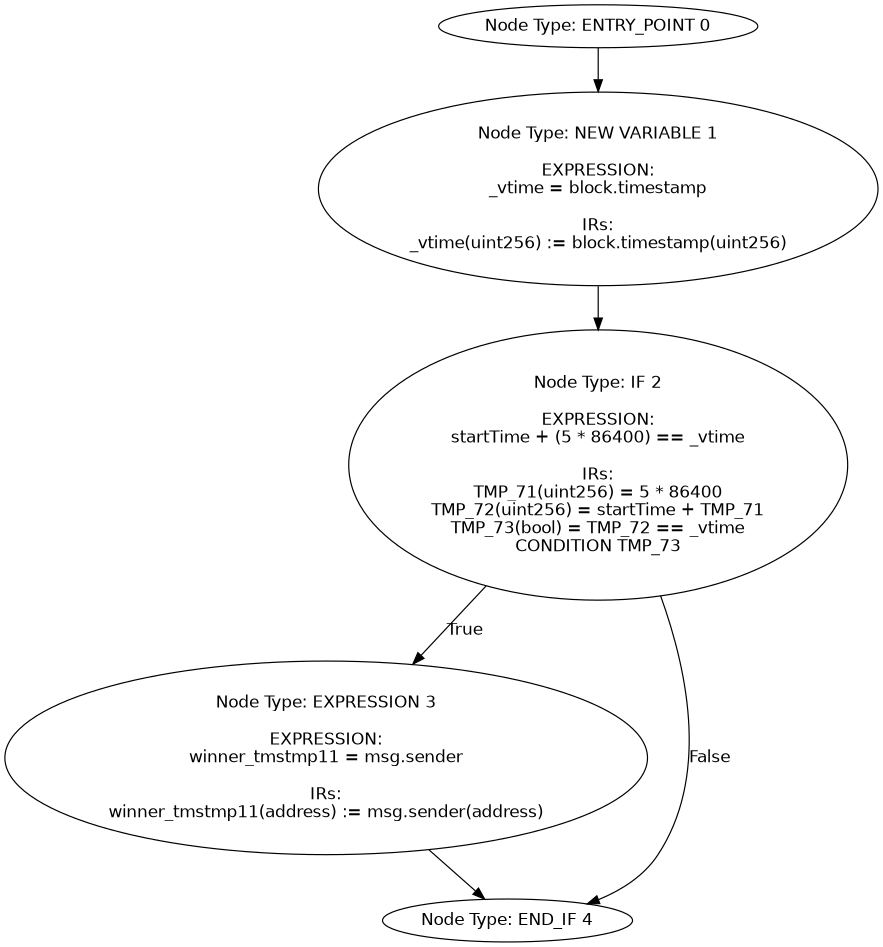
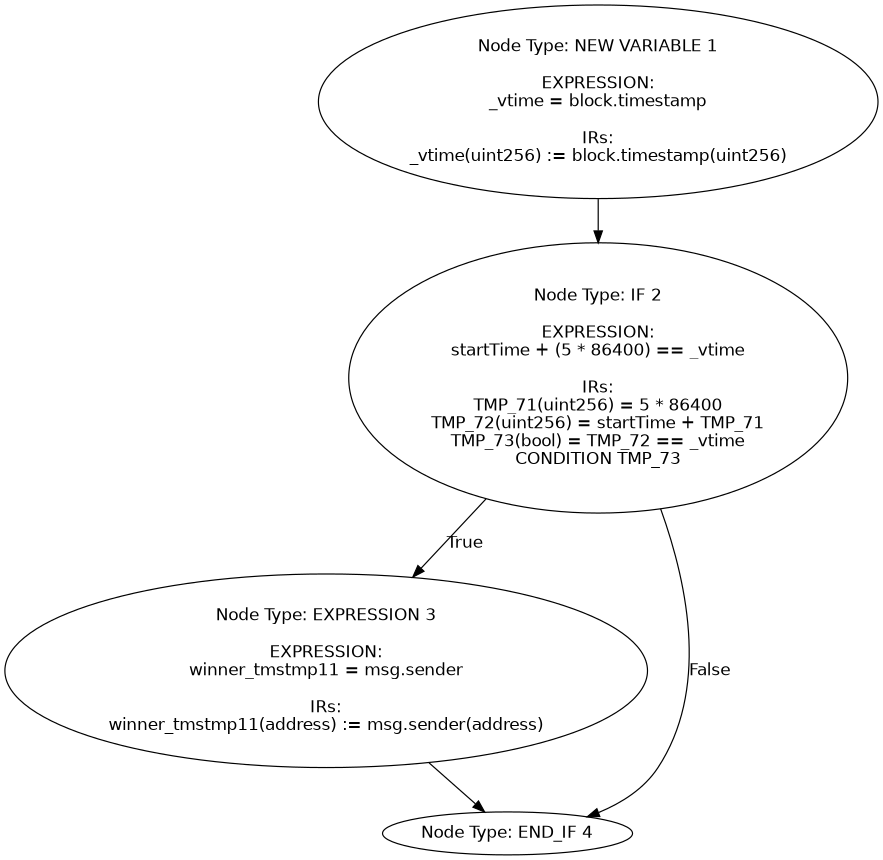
node "Node Type: ENTRY_POINT 0": removed
